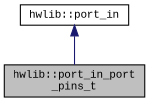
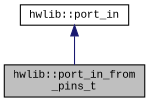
node "hwlib::port_in_port _pins_t": label "hwlib::port_in_port _pins_t" -> "hwlib::port_in_from _pins_t"
